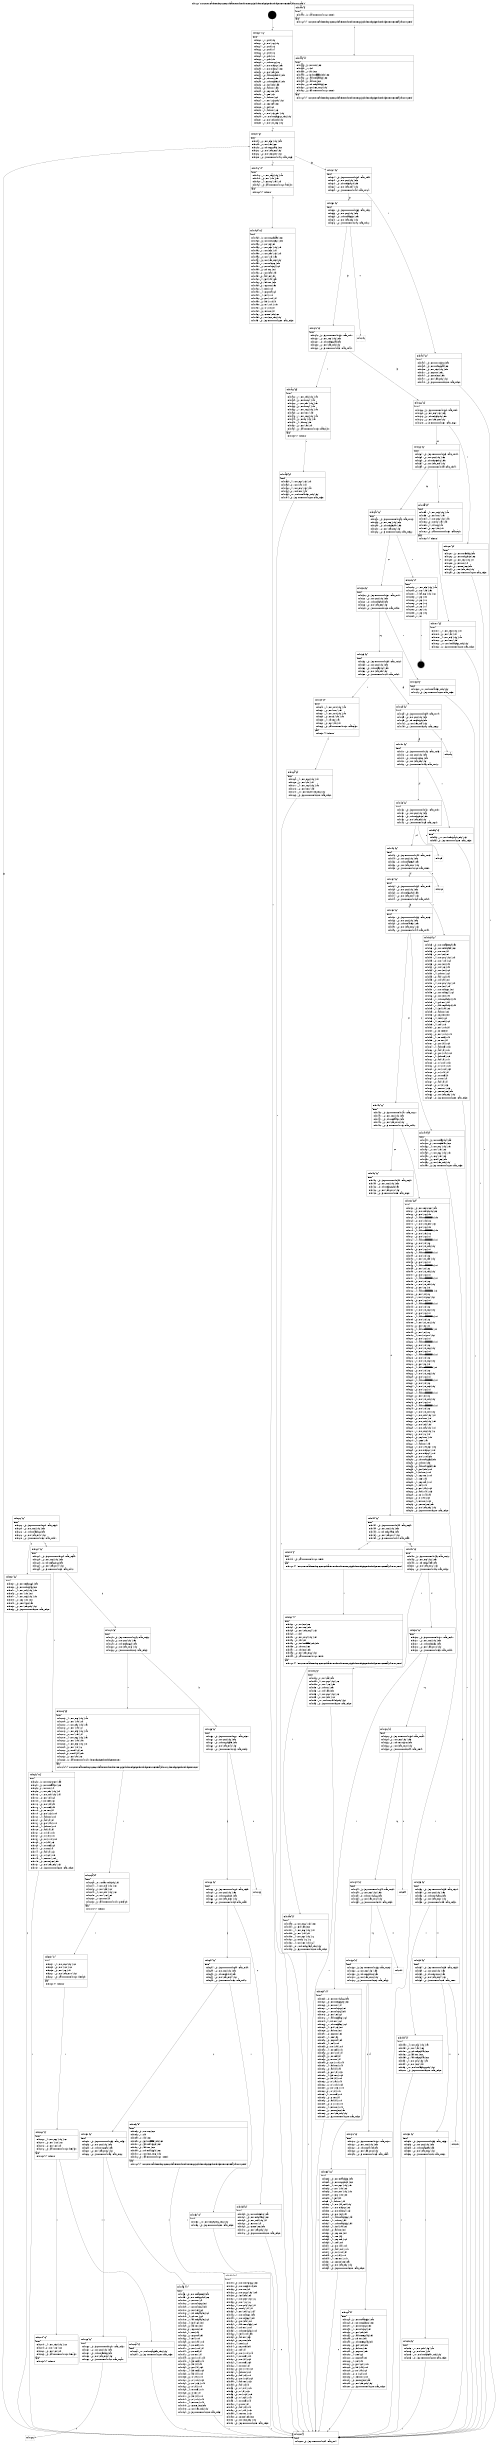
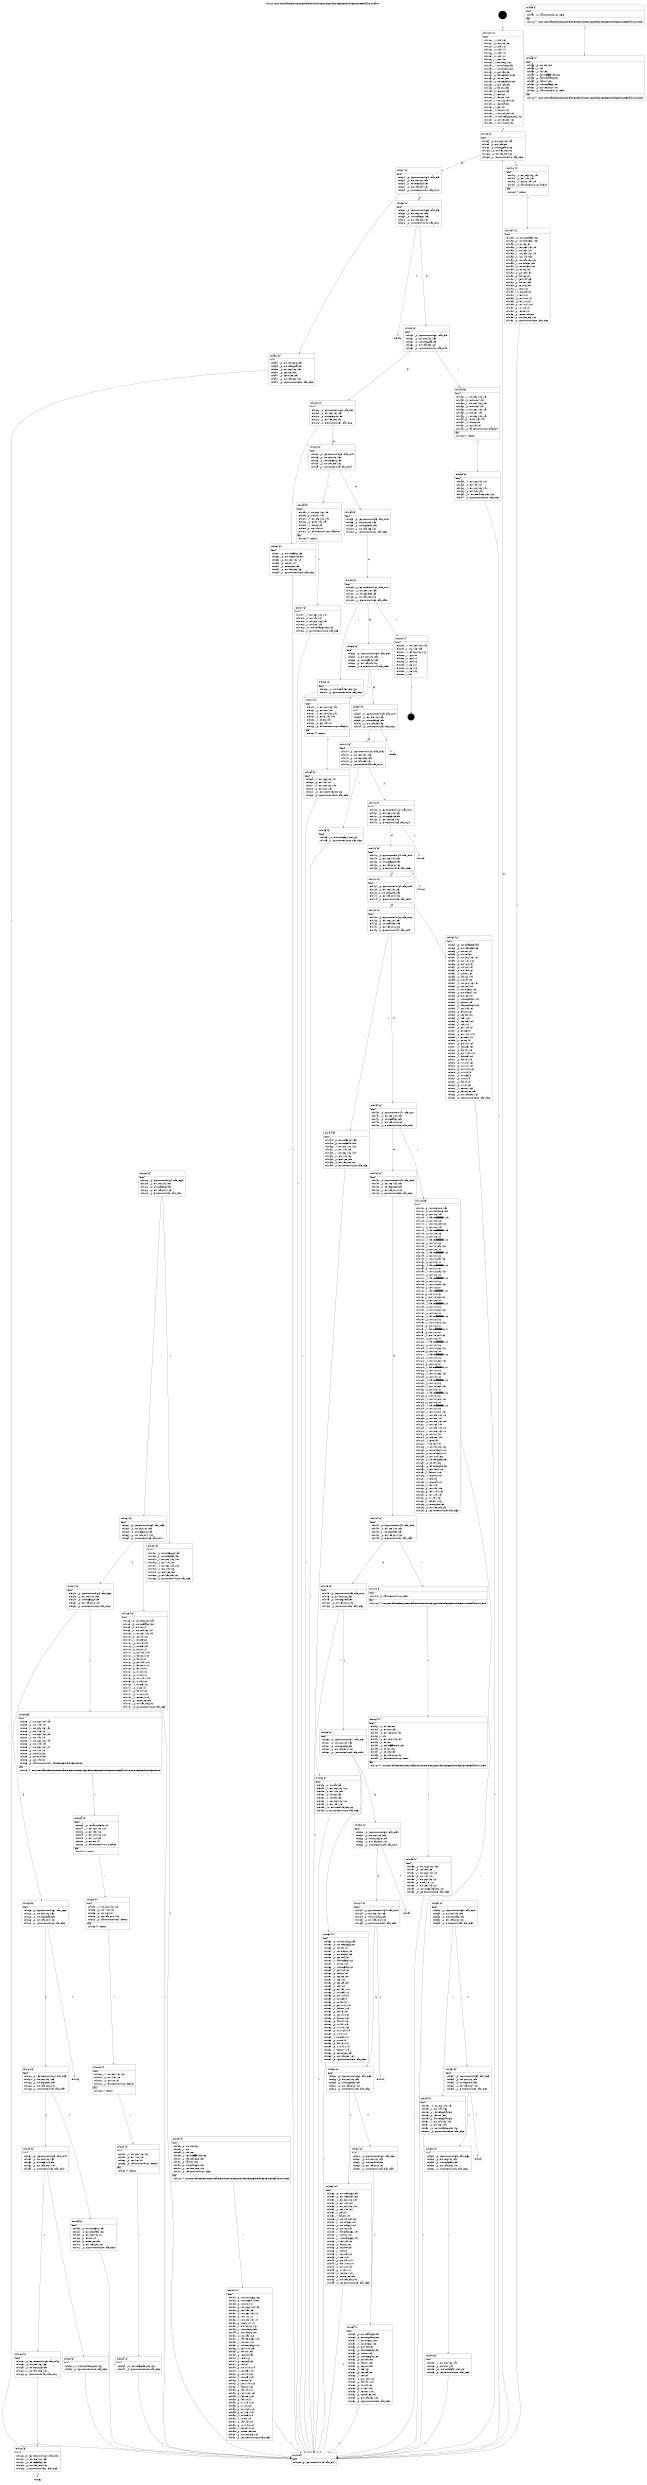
edge "0x4013a0 [28]" -> "0x4020d8 [24]": now "0x4013bc [28]" -> "0x4020d8 [24]"
edge "0x40206c [15]" -> "0x40208a [15]": now "0x40207b [15]" -> "0x40208a [15]"
node "0x401af6 [147]": removed
